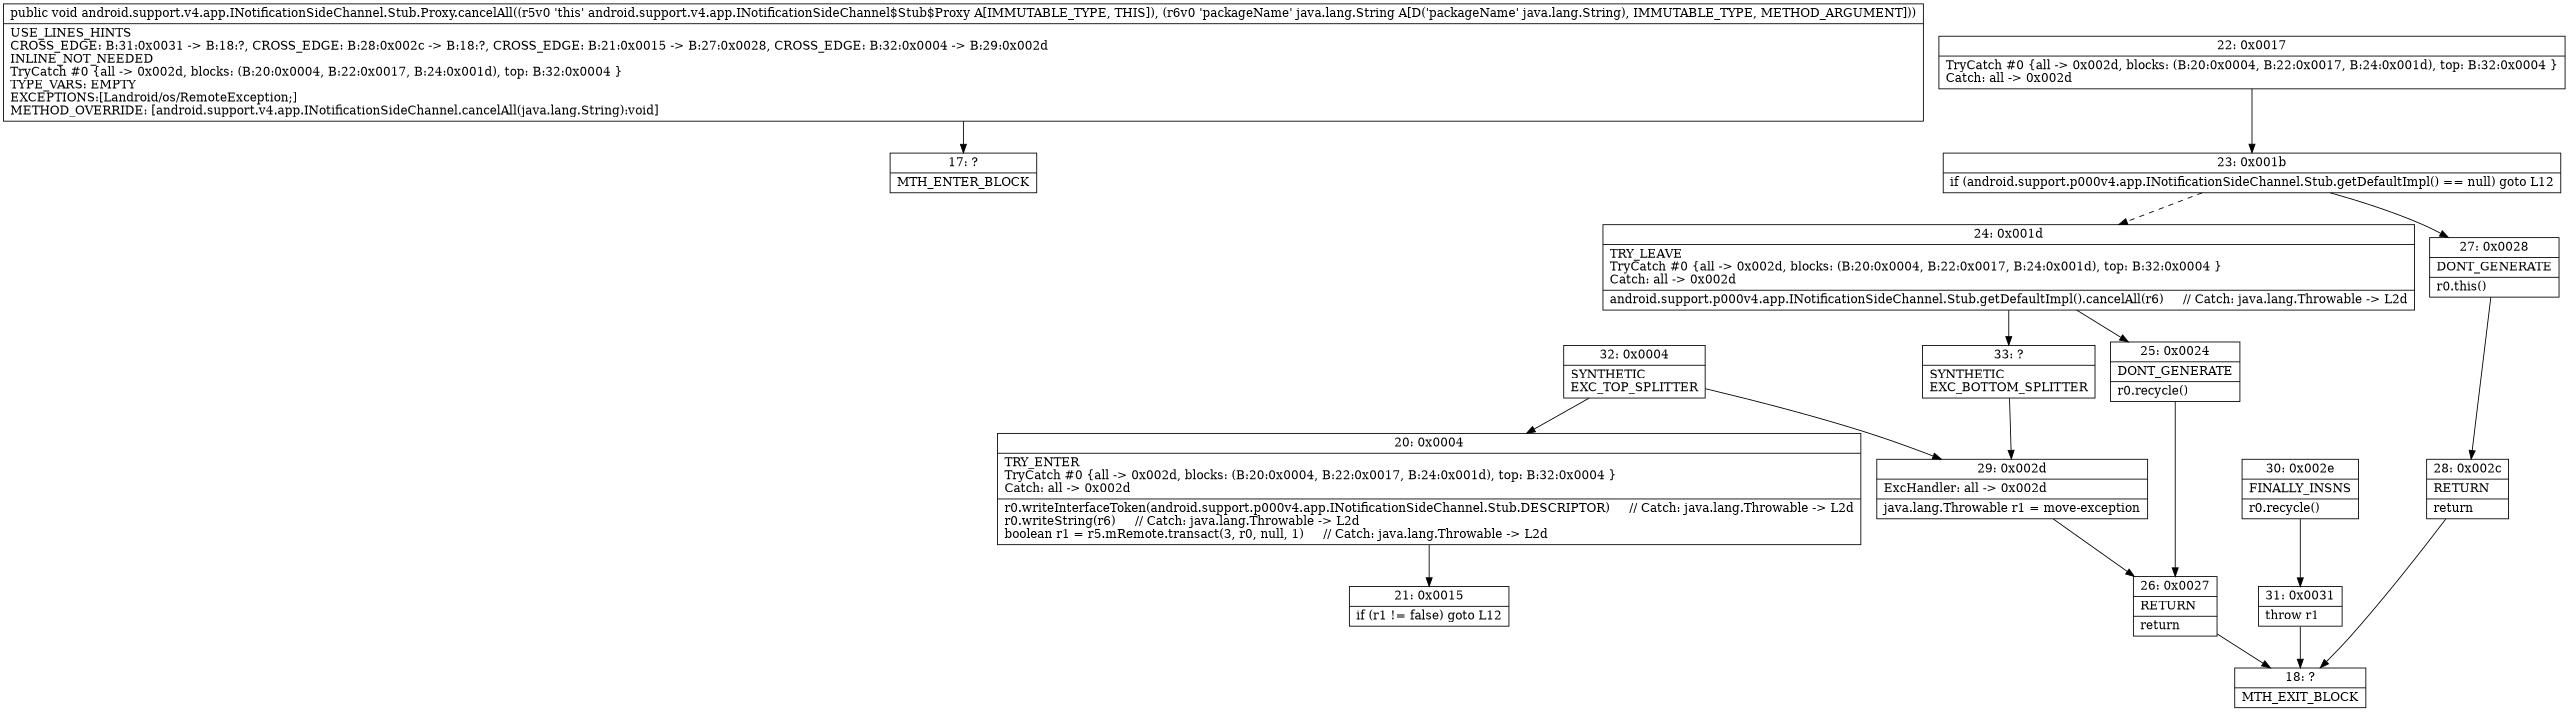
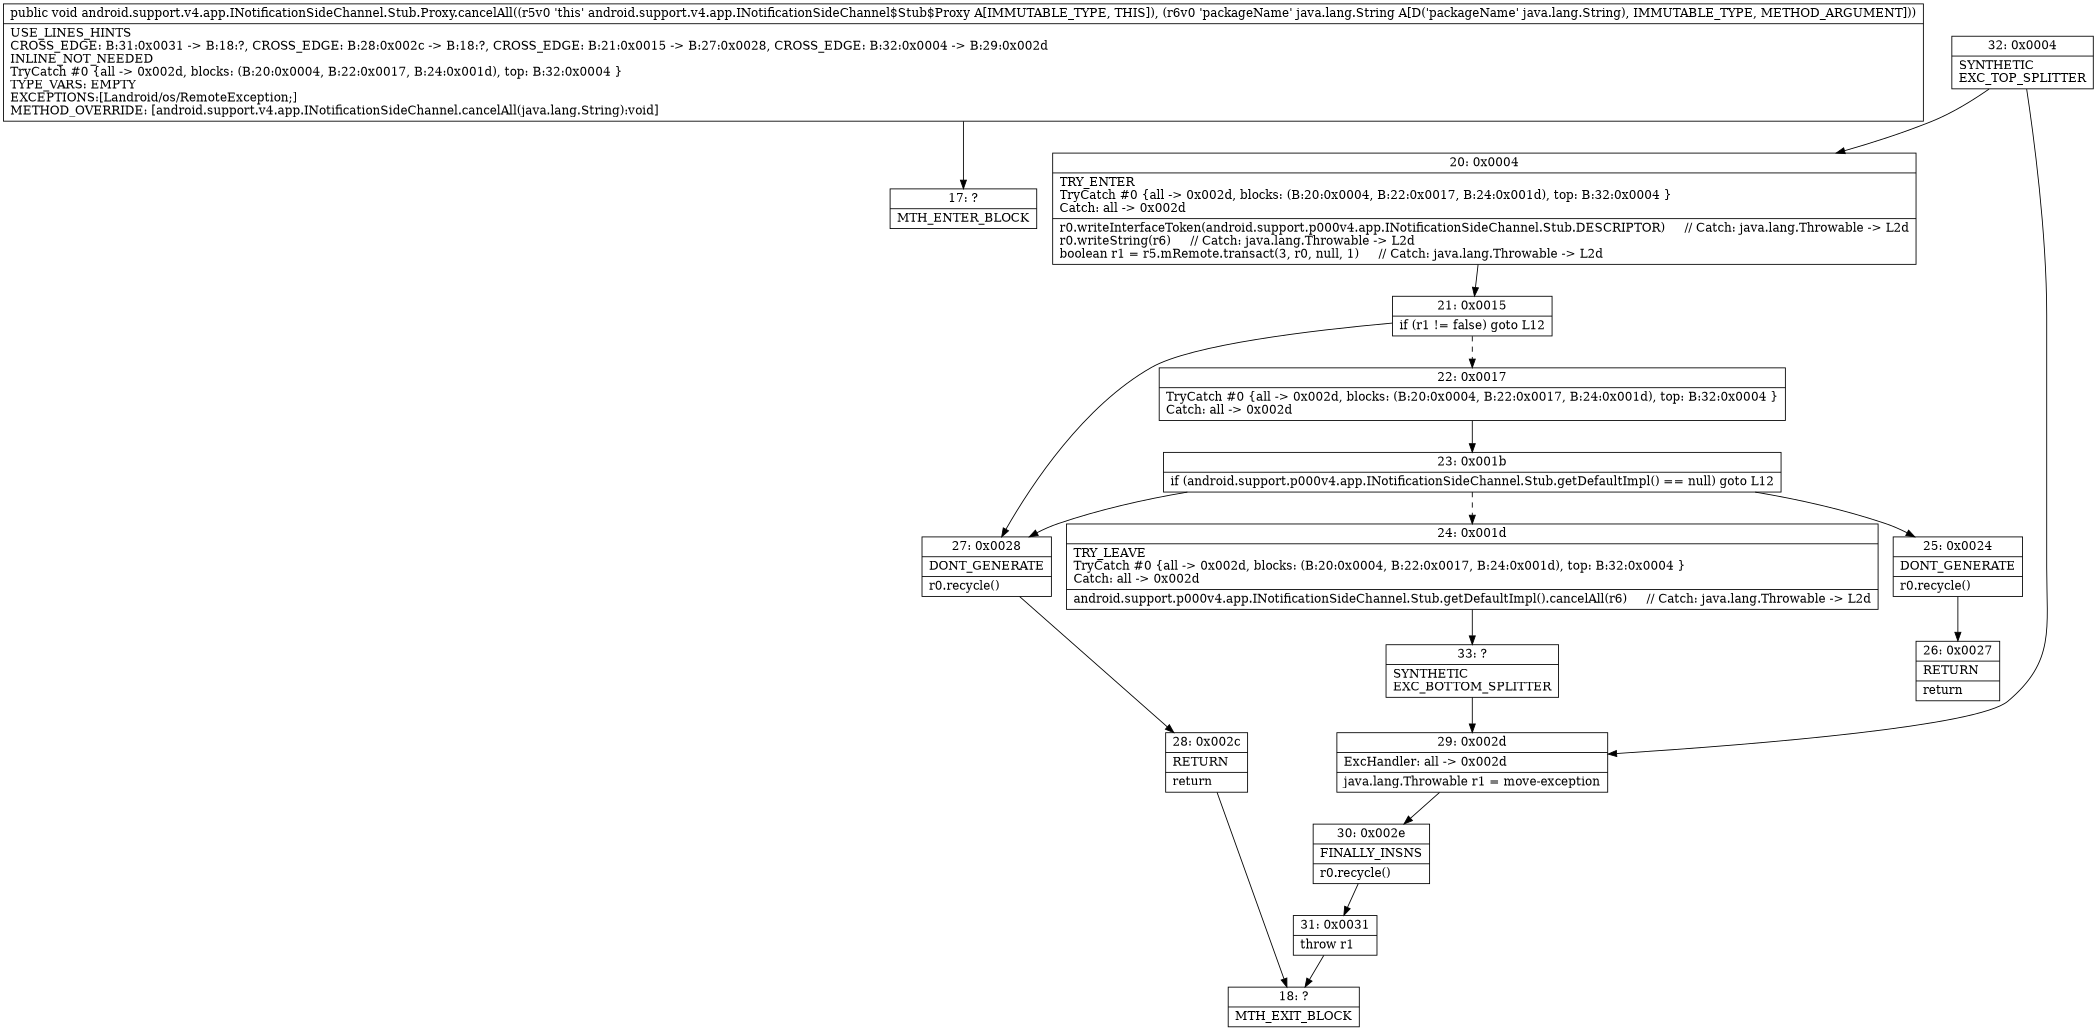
node "27: 0x0028": text "r0.this()" -> "r0.recycle()"
edge "24: 0x001d" -> "25: 0x0024": now "23: 0x001b" -> "25: 0x0024"
edge "21: 0x0015" -> "22: 0x0017": added
edge "21: 0x0015" -> "27: 0x0028": added
edge "29: 0x002d" -> "26: 0x0027": now "29: 0x002d" -> "30: 0x002e"
edge "26: 0x0027" -> "18: ?": removed
